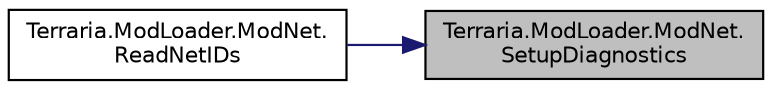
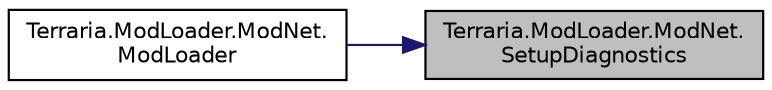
node "Terraria.ModLoader.ModNet. ReadNetIDs": label "Terraria.ModLoader.ModNet. ReadNetIDs" -> "Terraria.ModLoader.ModNet. ModLoader"
